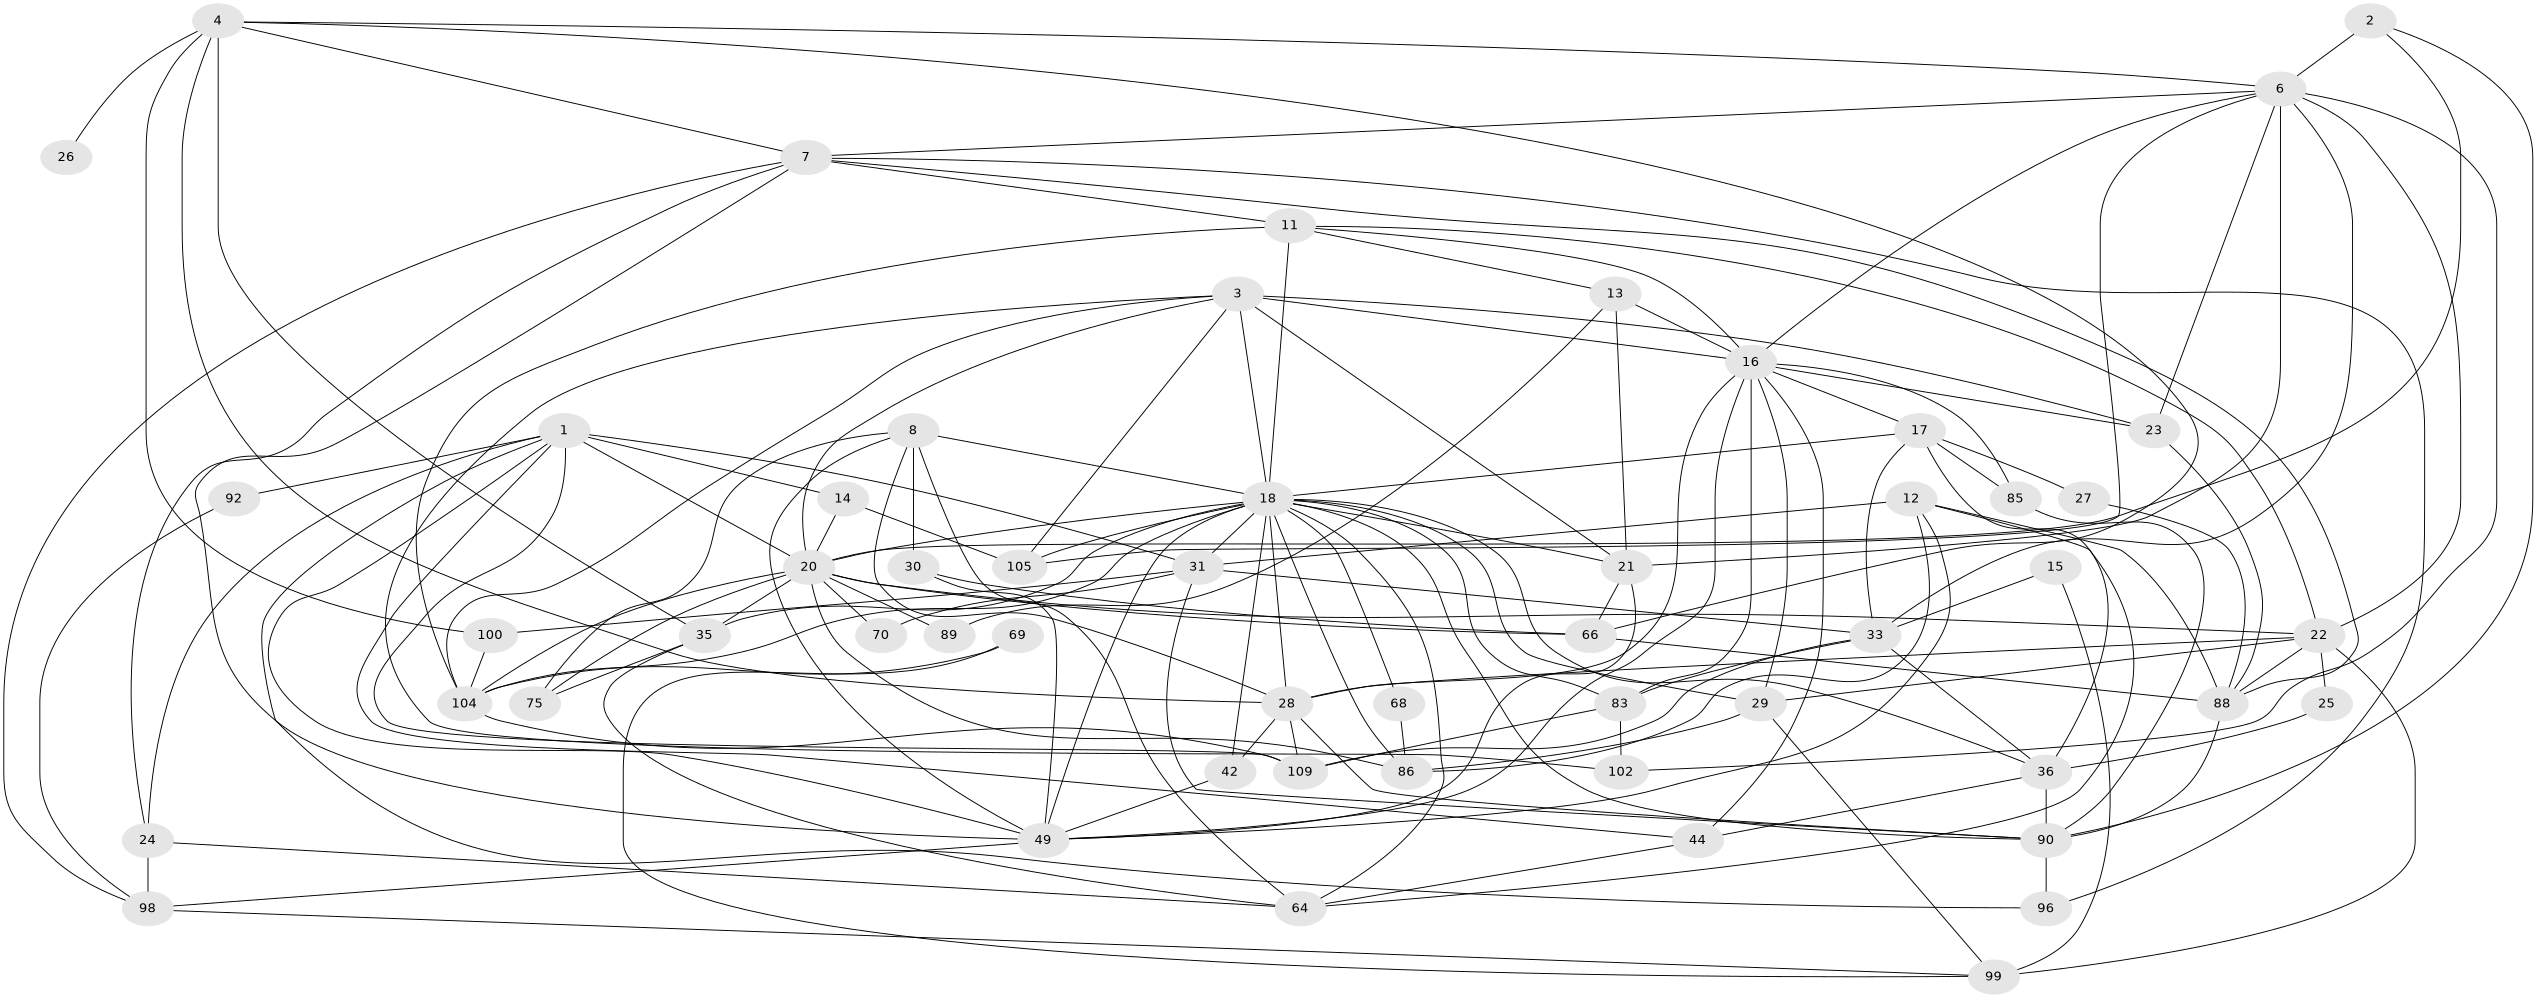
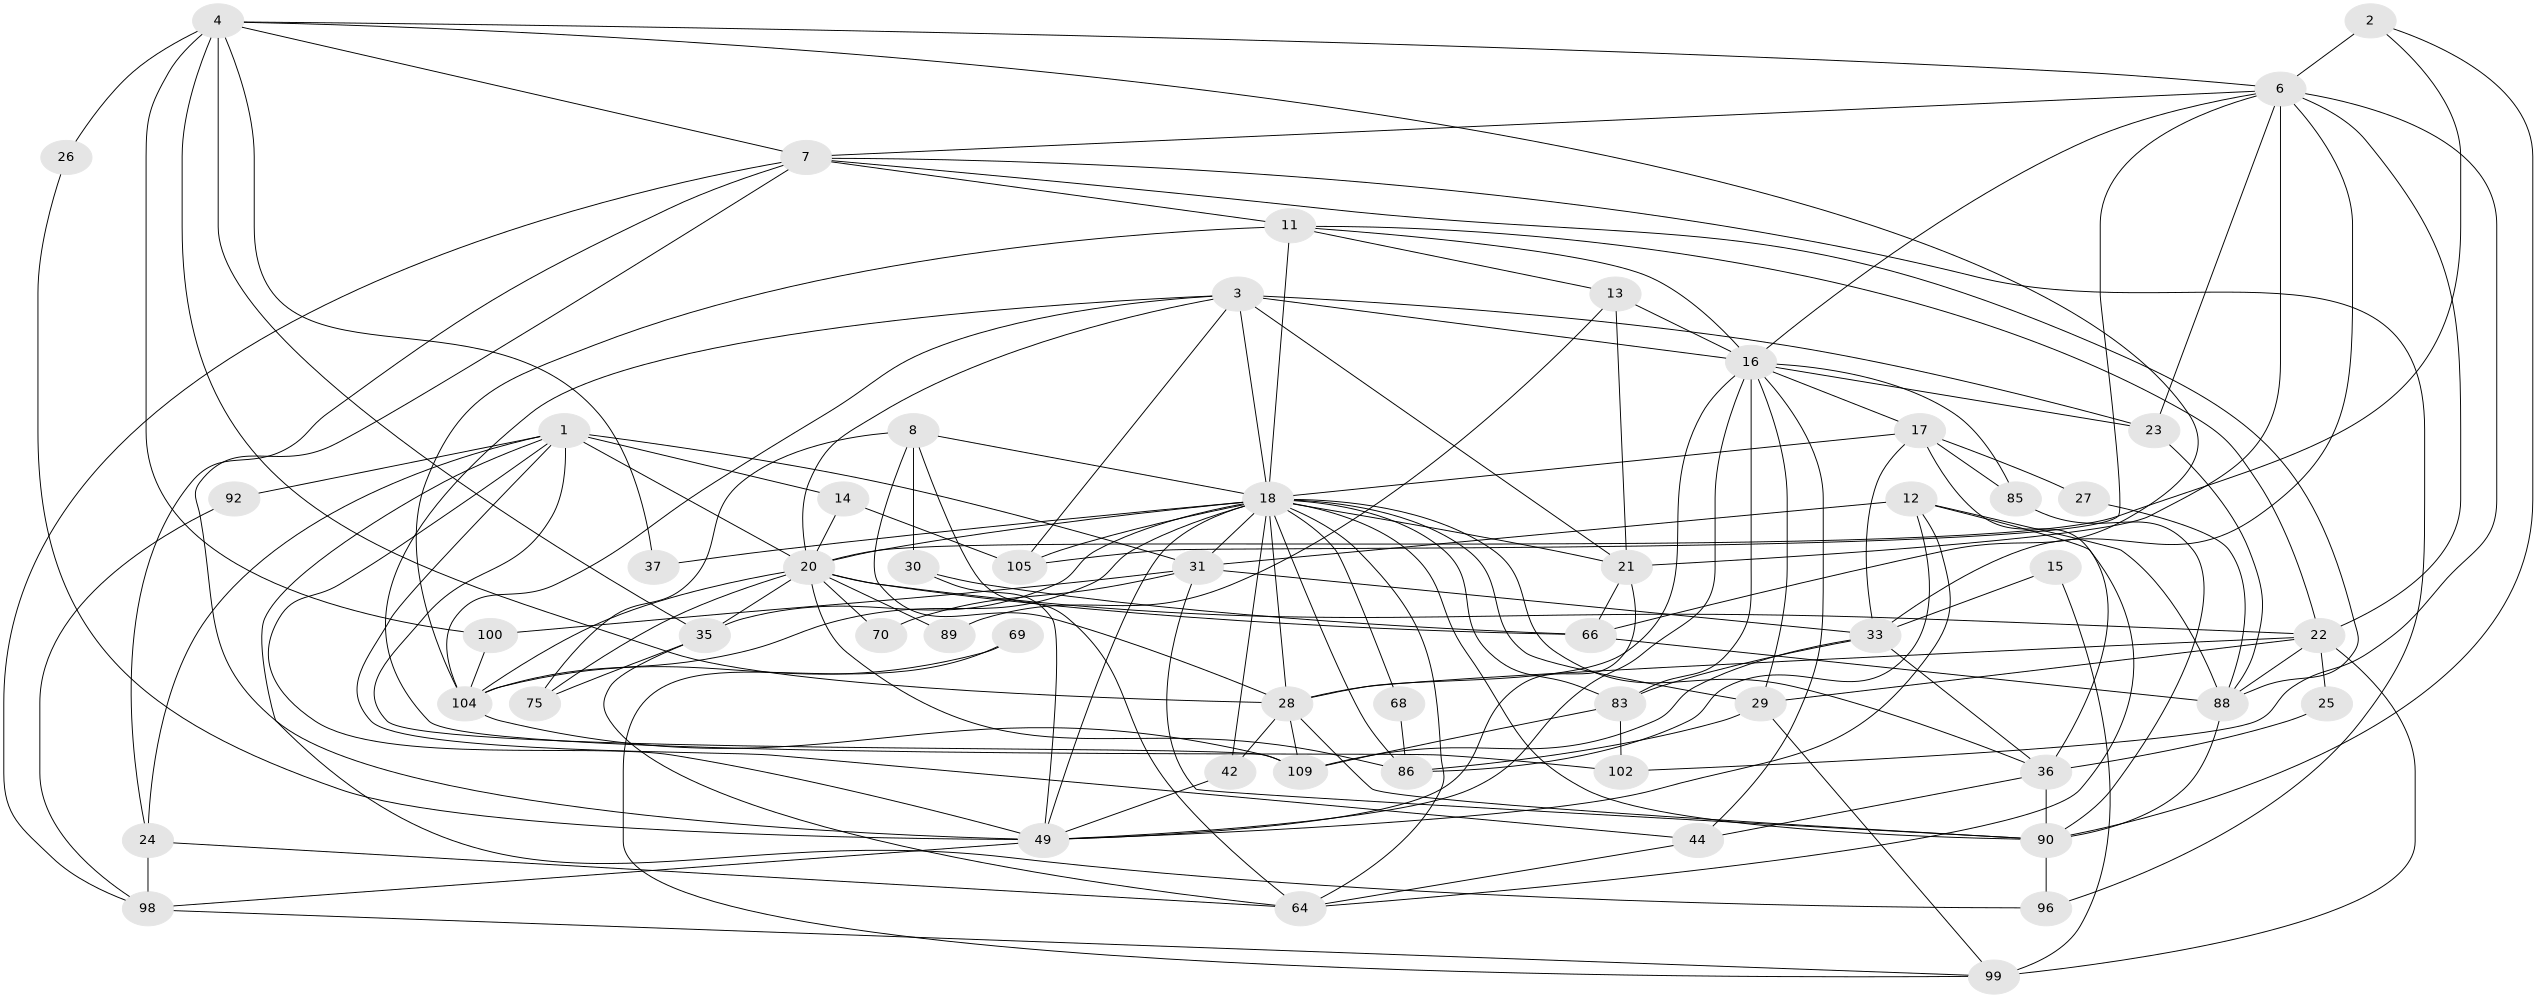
node "37": added
edge "8" -- "49": now "26" -- "49"
